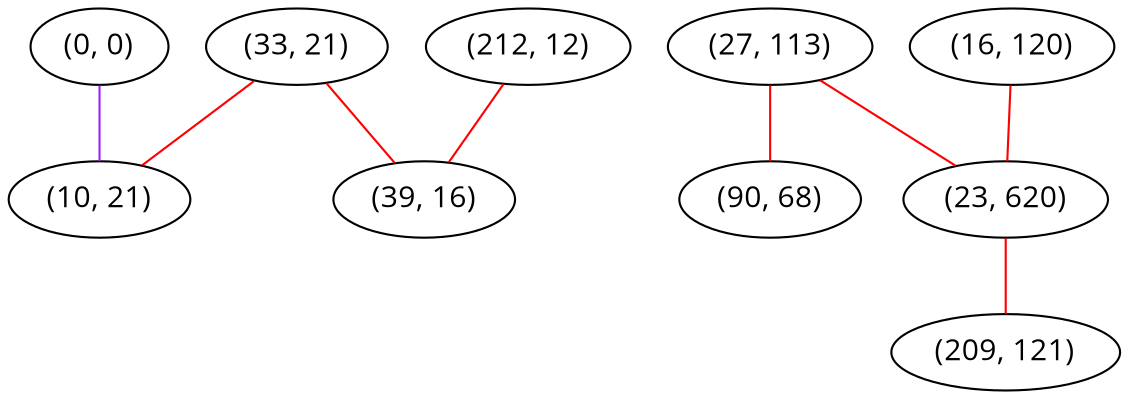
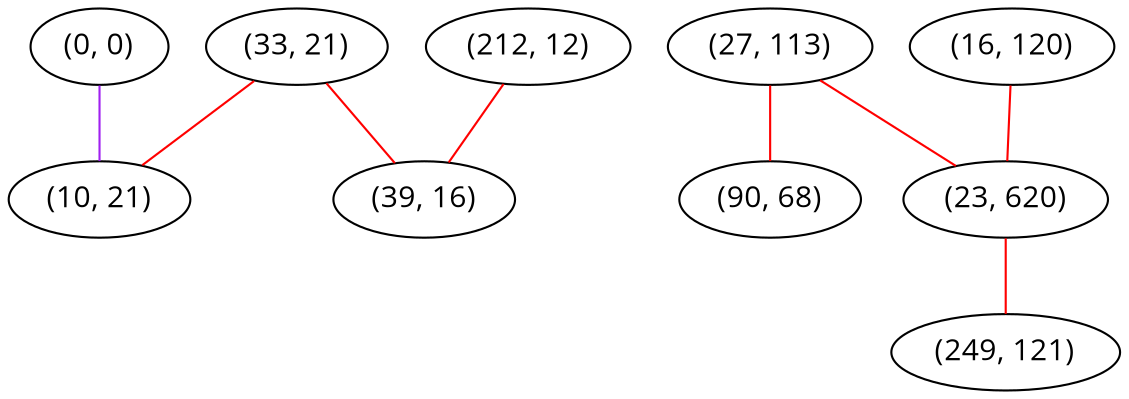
node "(209, 121)": label "(209, 121)" -> "(249, 121)"
